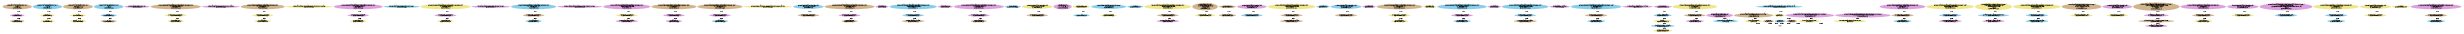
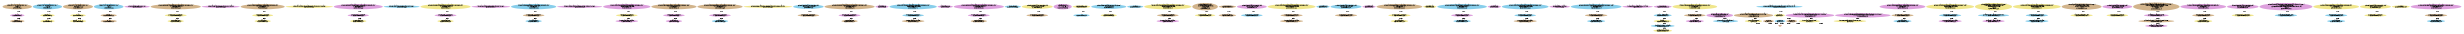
node "15_ require(b > 0); 130-expression_statement-16-16": fillcolor skyblue -> tan
